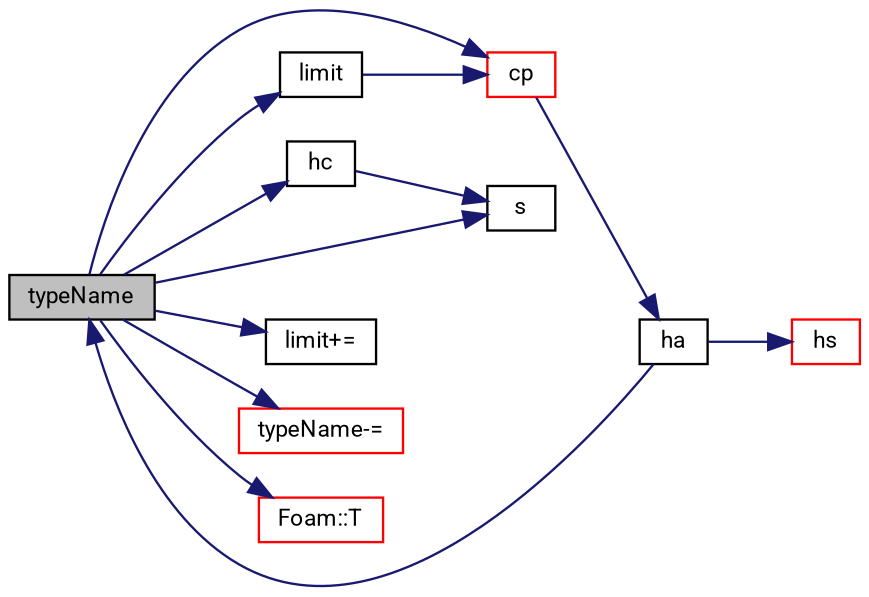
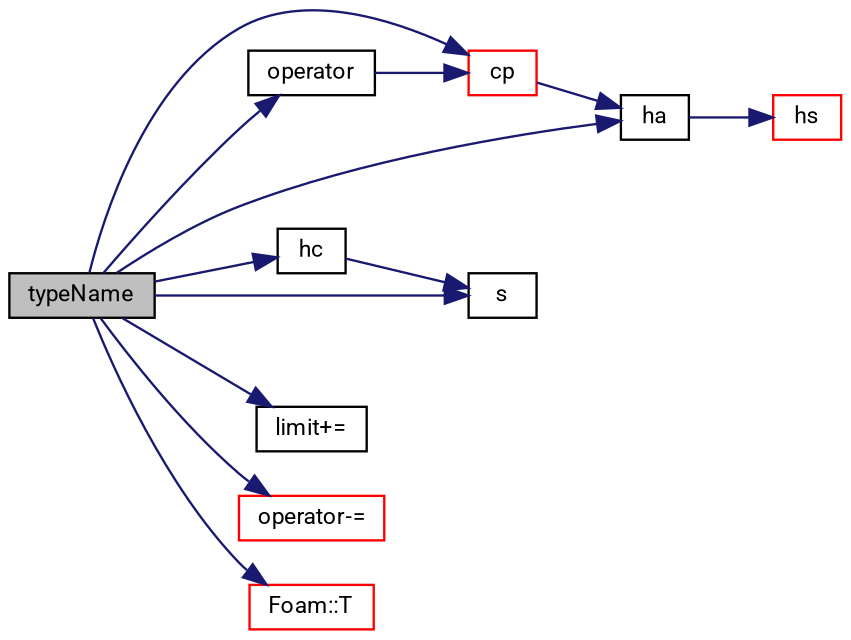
node "limit": label "limit" -> "operator"
node "typeName-=": label "typeName-=" -> "operator-="
edge "ha" -> "typeName": reversed
